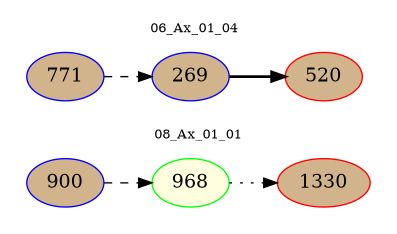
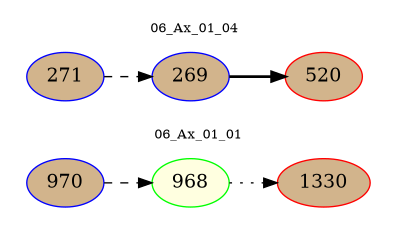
node "771": label "771" -> "271"
cluster "08_Ax_01_01": label "08_Ax_01_01" -> "06_Ax_01_01"
node "900": label "900" -> "970"
